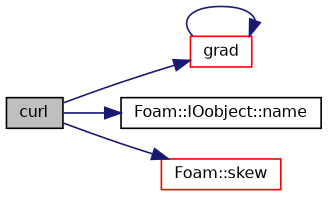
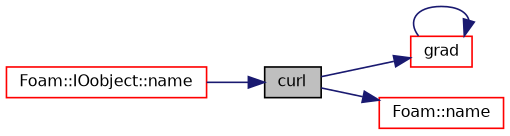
edge "curl" -> "Foam::IOobject::name": reversed
node "Foam::IOobject::name": color black -> red
node "Foam::skew": label "Foam::skew" -> "Foam::name"
